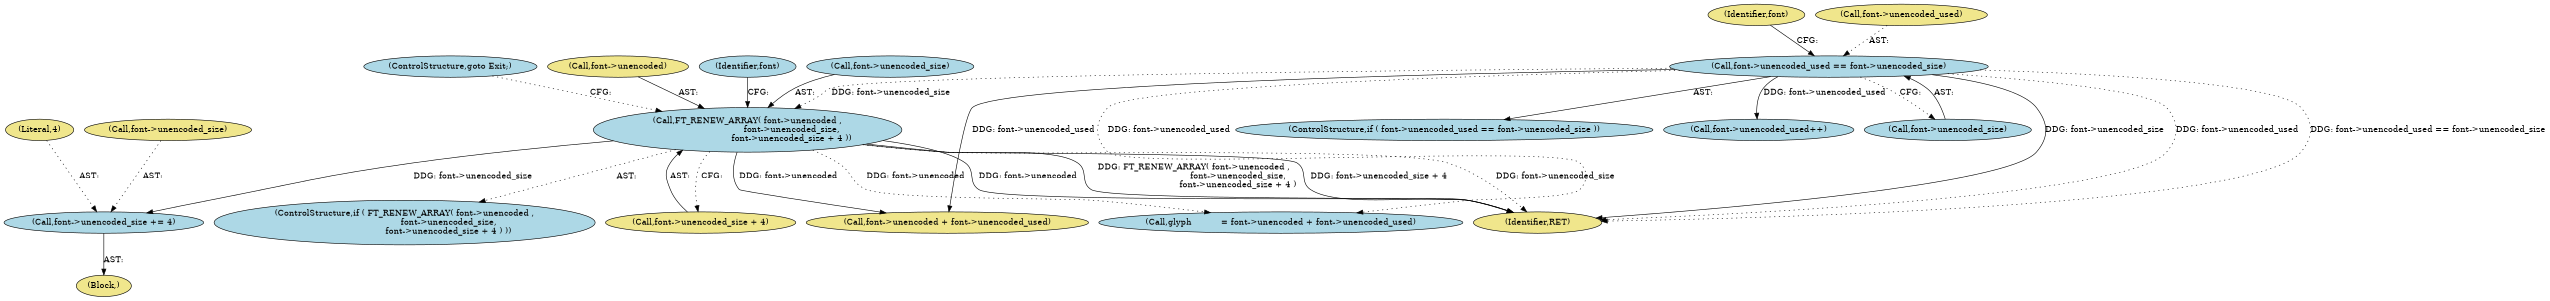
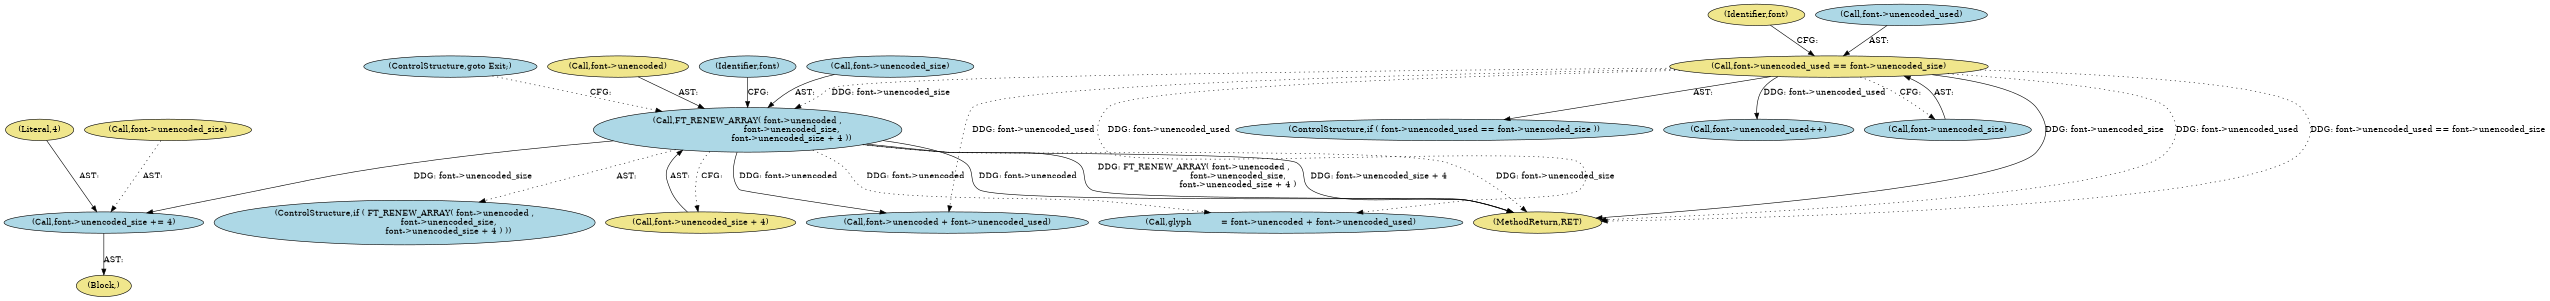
node "(Call,font->unencoded_used)": fillcolor khaki -> lightblue
edge "(Call,font->unencoded_used)" -> "(Call,font->unencoded_used == font->unencoded_size)": style dotted -> solid
node "(Call,font->unencoded_used == font->unencoded_size)": fillcolor lightblue -> khaki
edge "(Call,font->unencoded_used == font->unencoded_size)" -> "(Call,font->unencoded + font->unencoded_used)": style solid -> dotted
edge "(Literal,4)" -> "(Call,font->unencoded_size += 4)": style dotted -> solid
node "(Call,font->unencoded + font->unencoded_used)": fillcolor khaki -> lightblue
node "(Identifier,RET)": label "(Identifier,RET)" -> "(MethodReturn,RET)"
